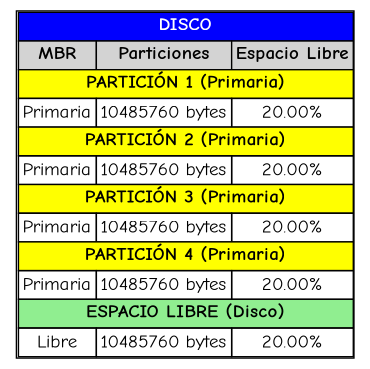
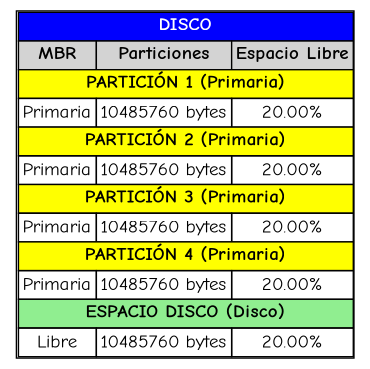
node "DISCO": text "ESPACIO LIBRE (Disco)" -> "ESPACIO DISCO (Disco)"
